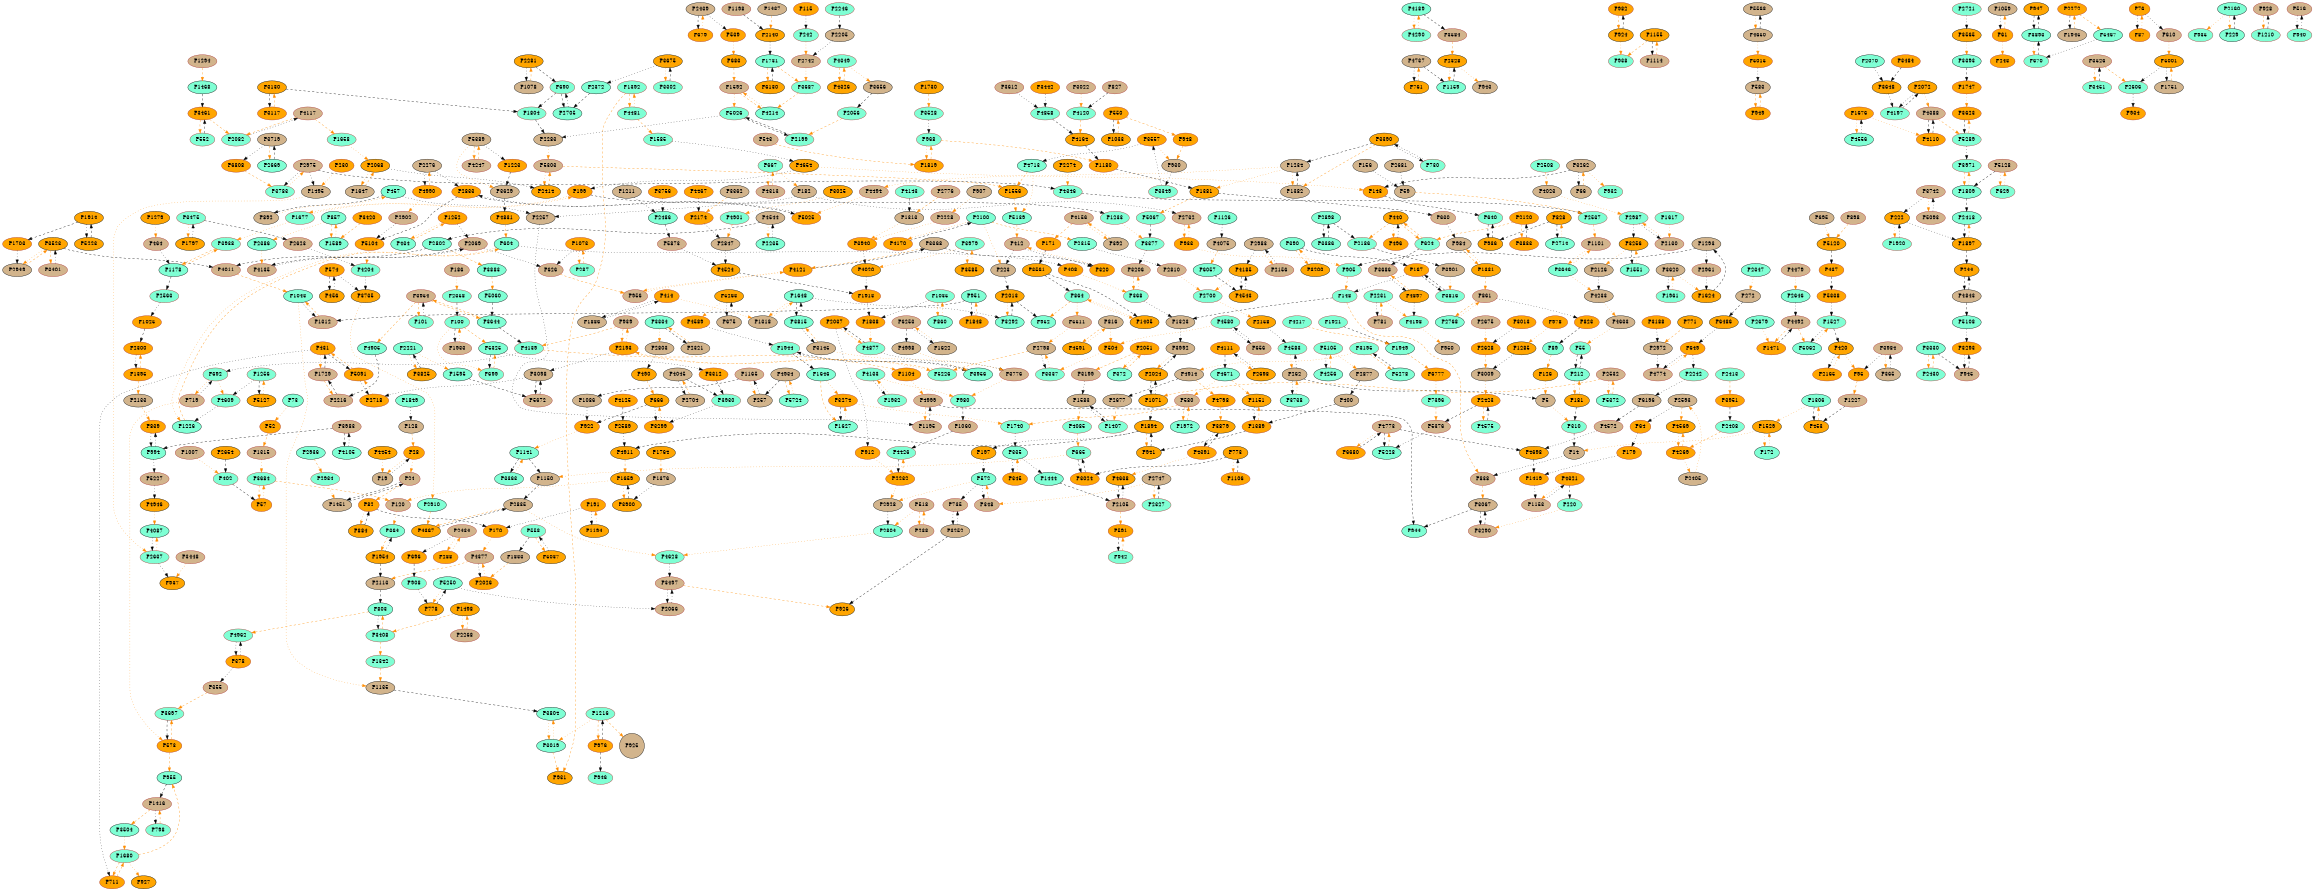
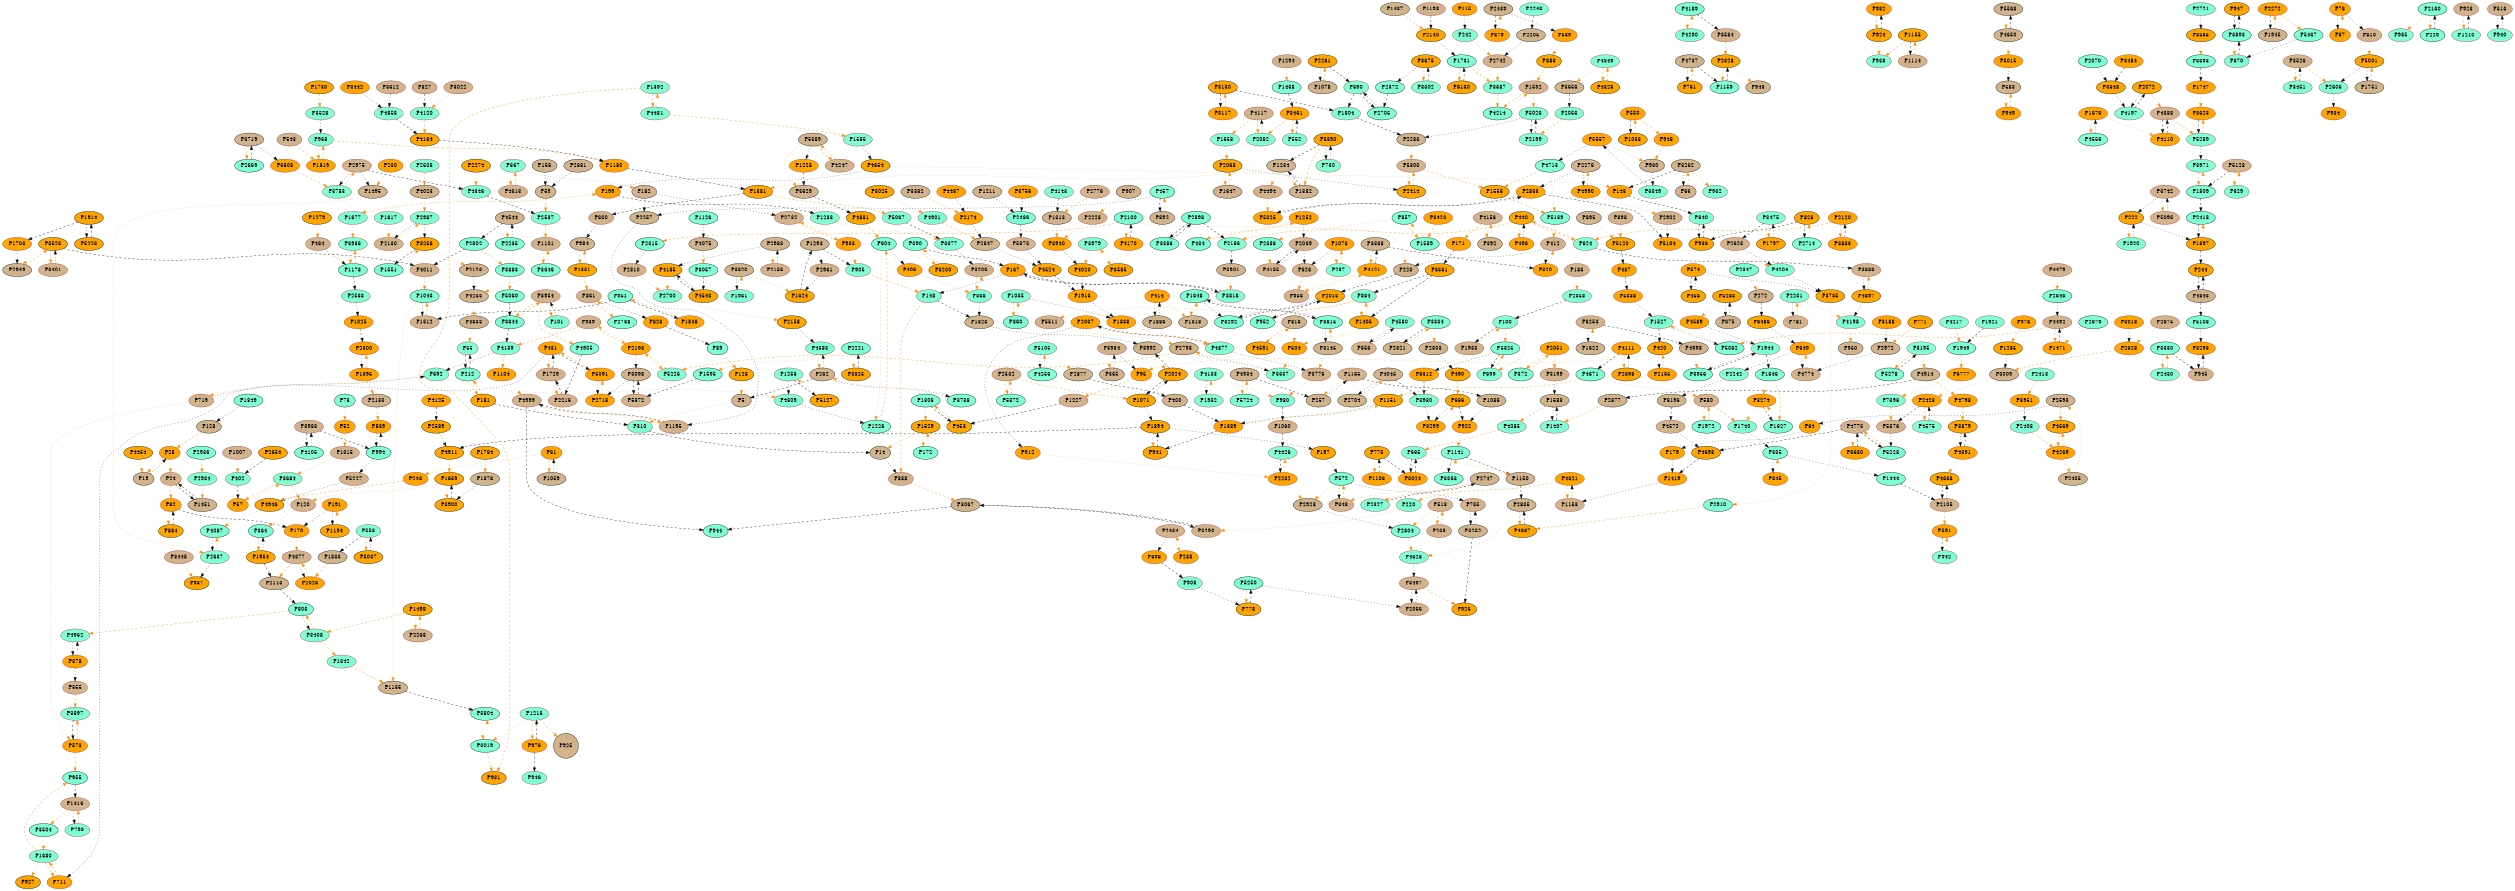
edge "P2013" -> "P3292": color darkorange -> black
edge "P243" -> "P4946": added
edge "P4321" -> "P220": color black -> darkorange
